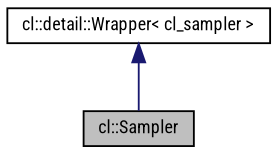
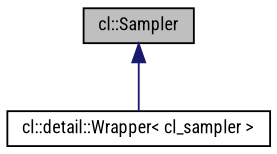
edge "cl::Sampler" -> "cl::detail::Wrapper< cl_sampler >": reversed
